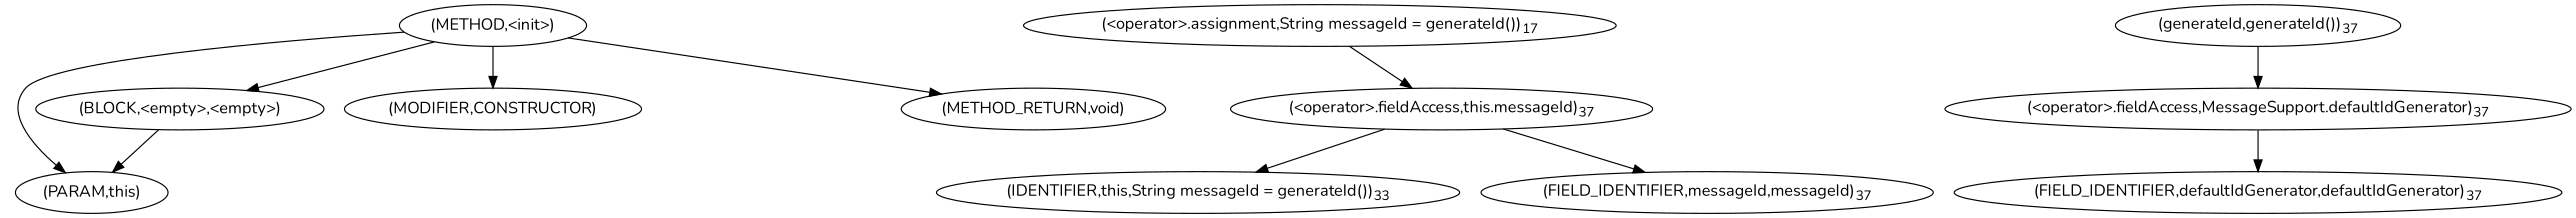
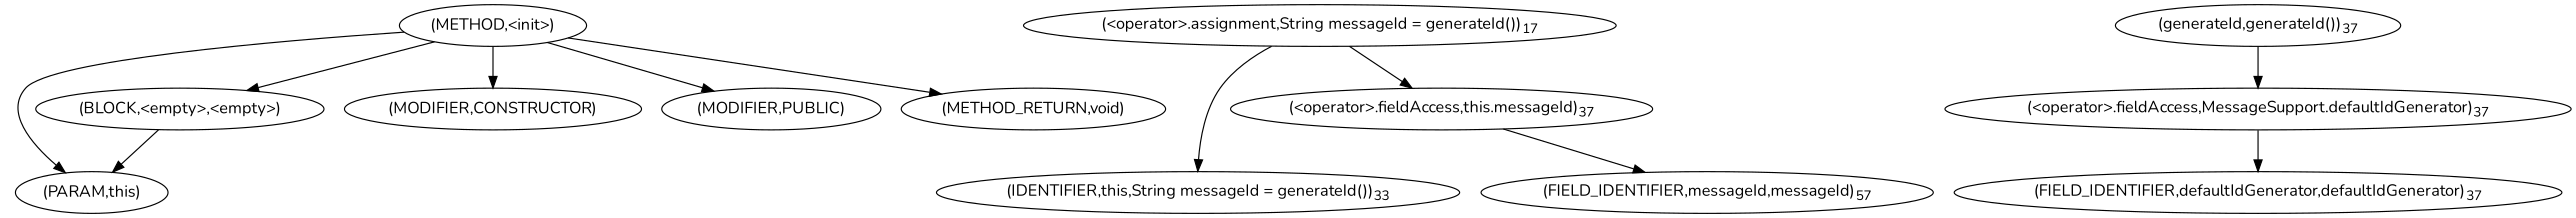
node "(MODIFIER,PUBLIC)": added
edge "(<operator>.fieldAccess,this.messageId)" -> "(IDENTIFIER,this,String messageId = generateId())": now "(<operator>.assignment,String messageId = generateId())" -> "(IDENTIFIER,this,String messageId = generateId())"
node "(FIELD_IDENTIFIER,messageId,messageId)": text "37" -> "57"
